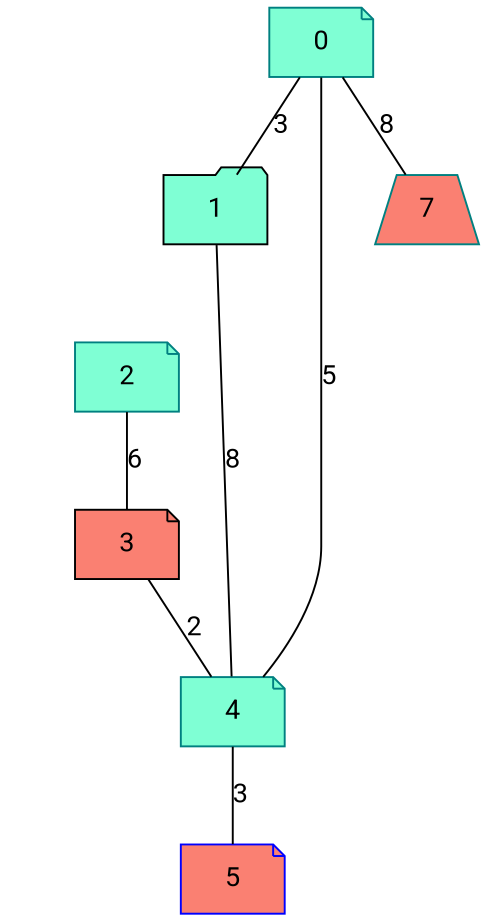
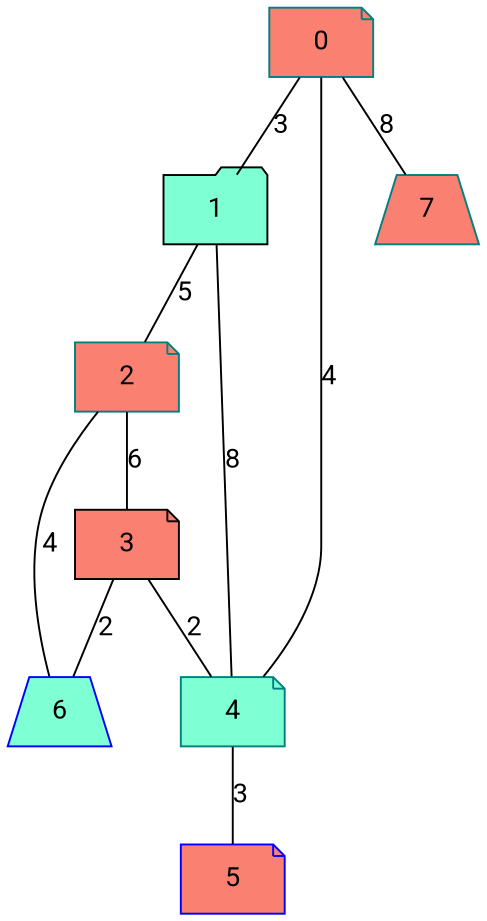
node "0": fillcolor aquamarine -> salmon
edge "1" -- "2": added, label "5"
node "2": fillcolor aquamarine -> salmon
edge "0" -- "4": label "5" -> "4"
node "6": added
